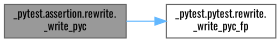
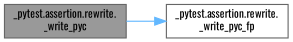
node "_pytest.pytest.rewrite. _write_pyc_fp": label "_pytest.pytest.rewrite. _write_pyc_fp" -> "_pytest.assertion.rewrite. _write_pyc_fp"
